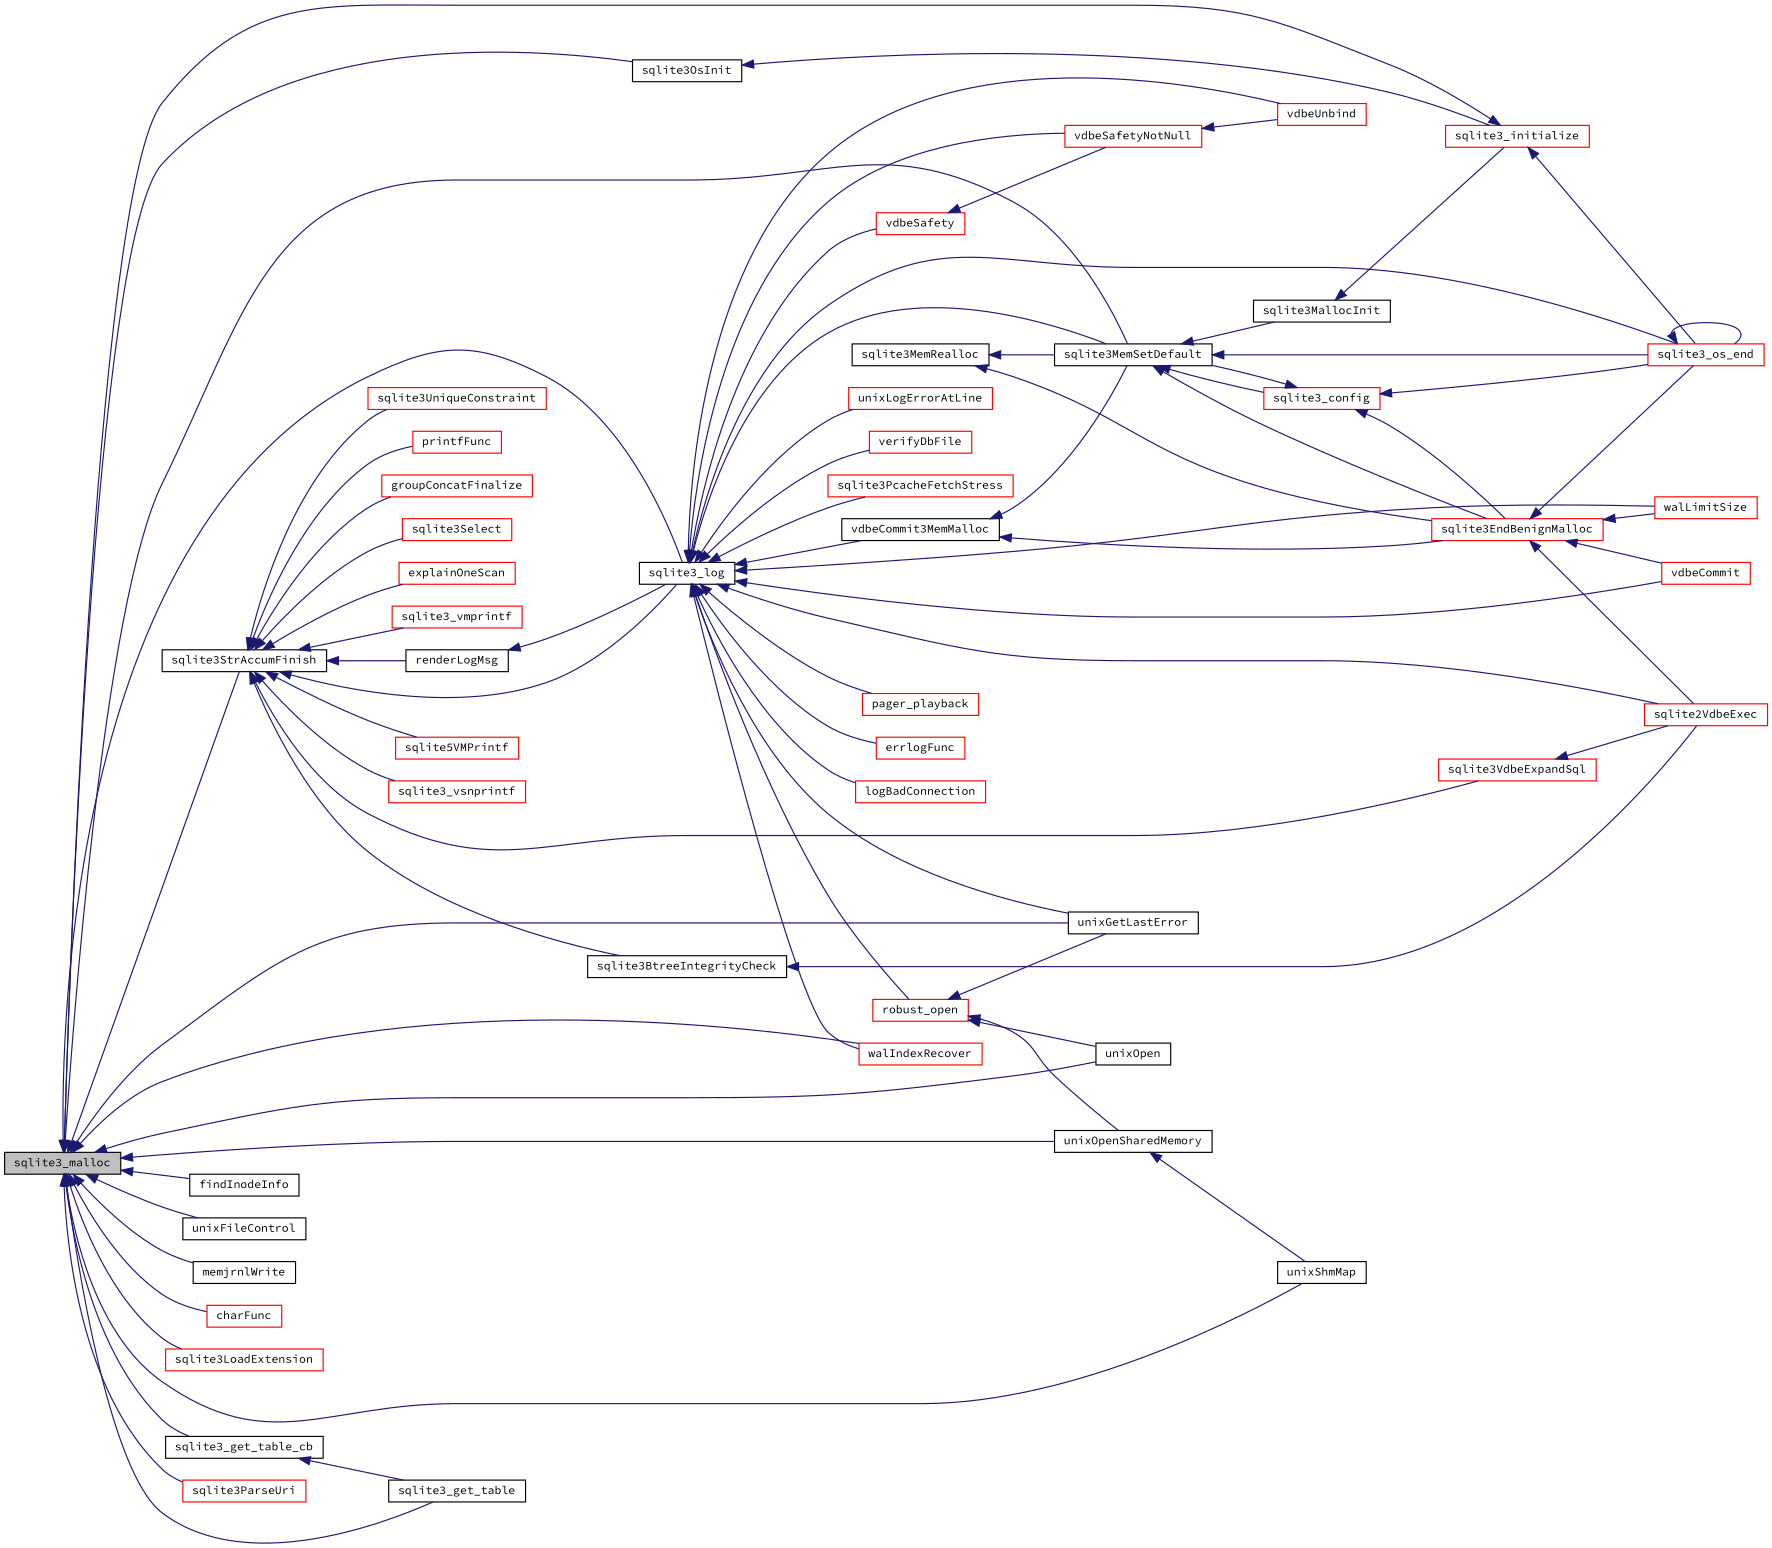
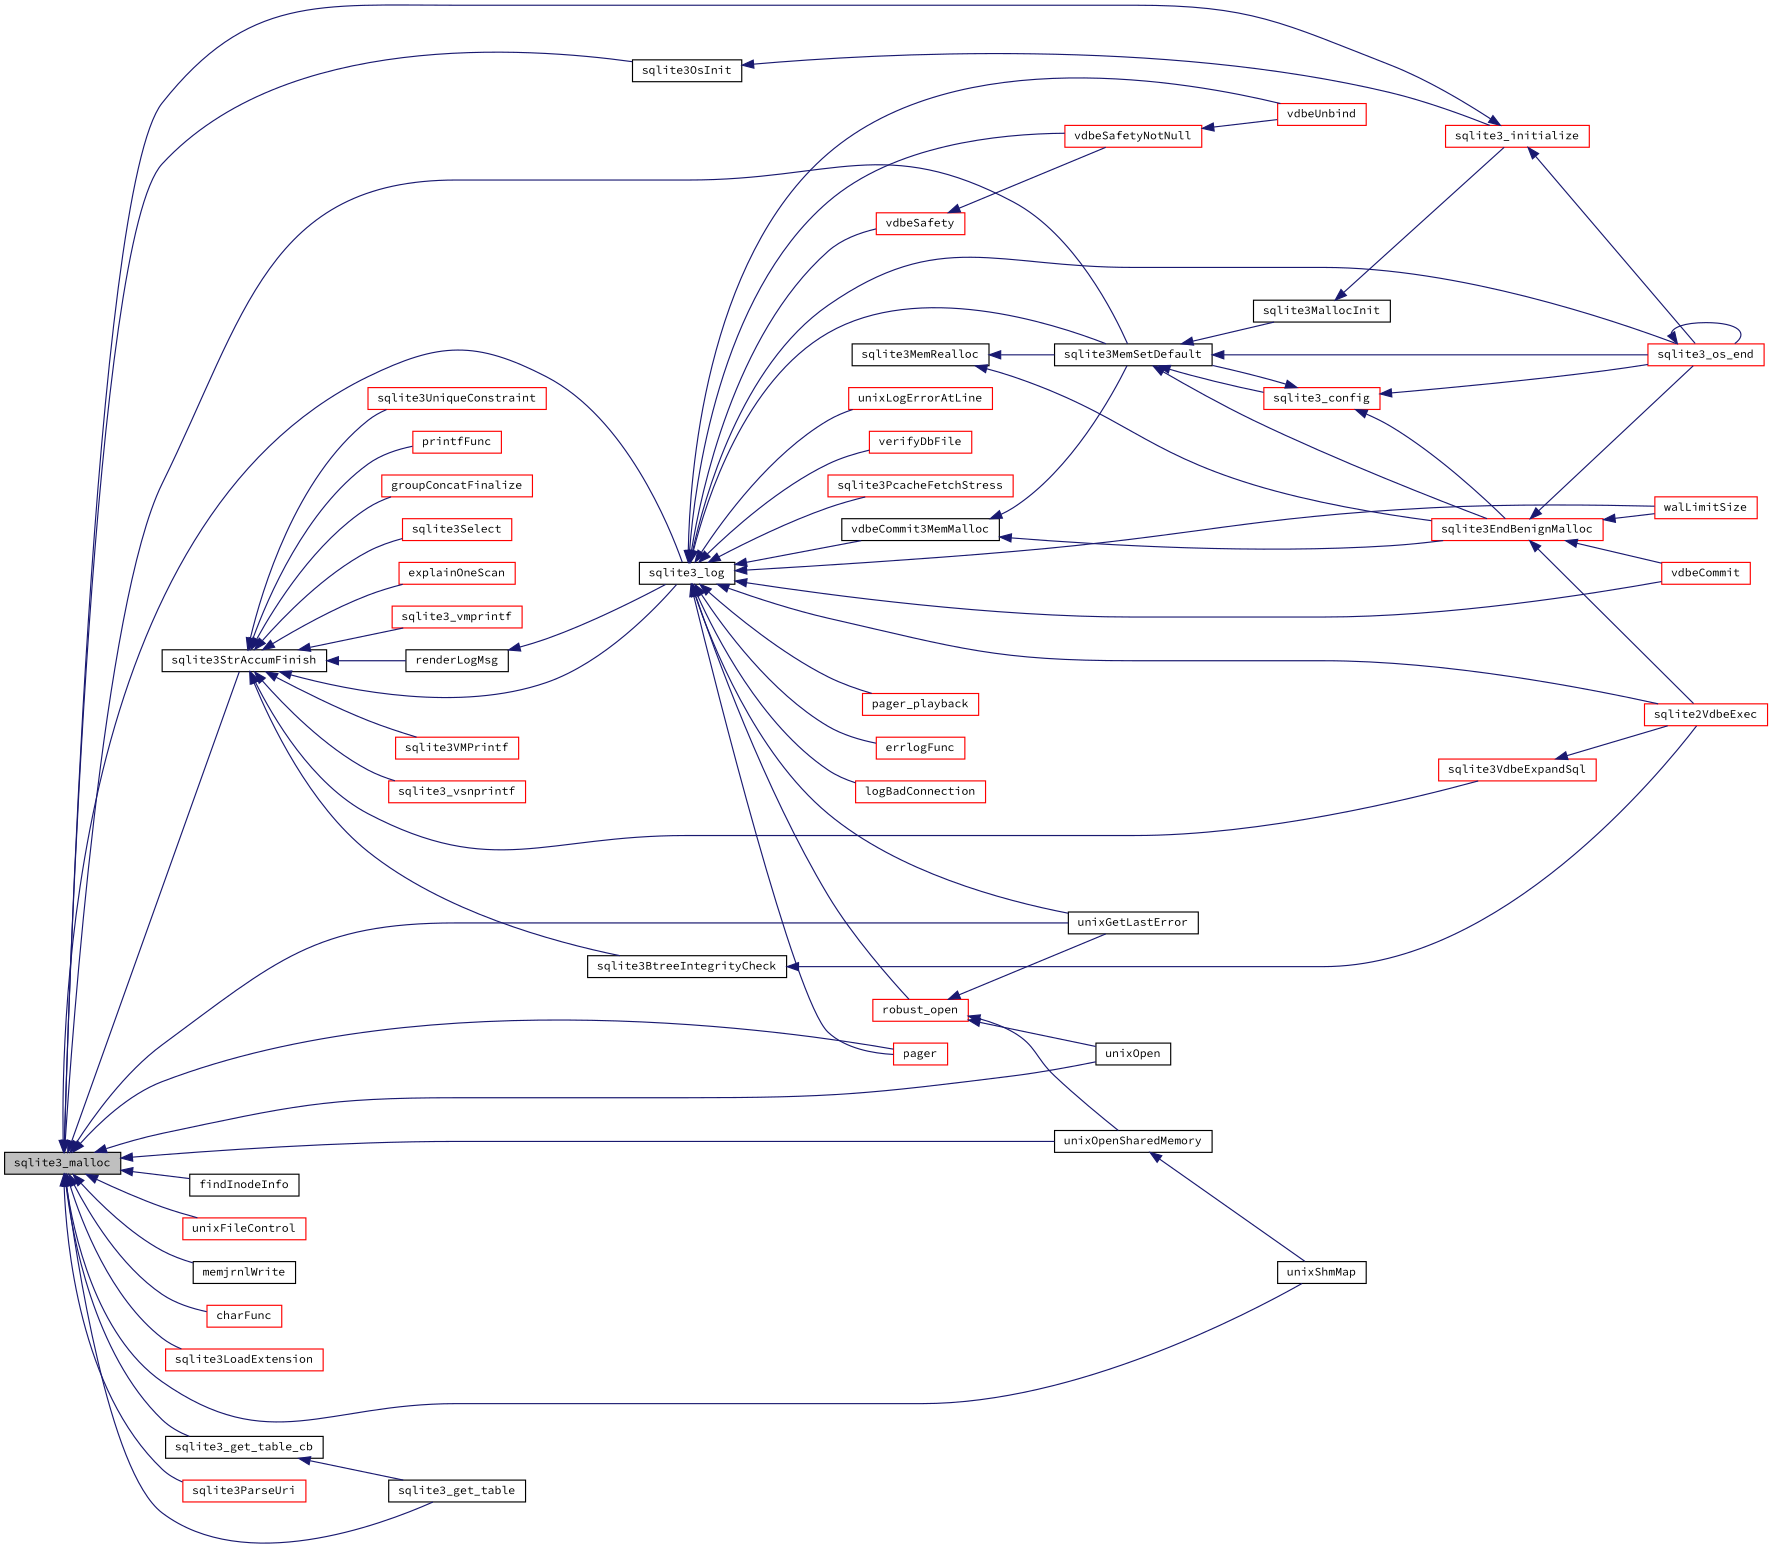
node "sqlite5VMPrintf": label "sqlite5VMPrintf" -> "sqlite3VMPrintf"
node "walIndexRecover": label "walIndexRecover" -> "pager"
node "unixFileControl": color black -> red
